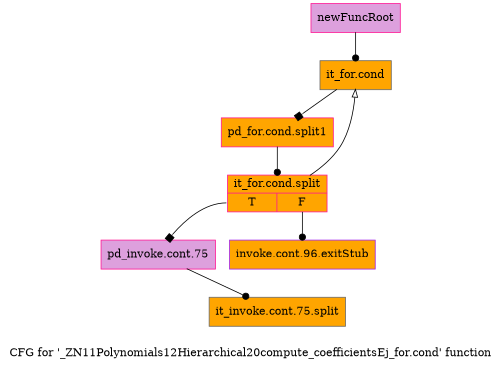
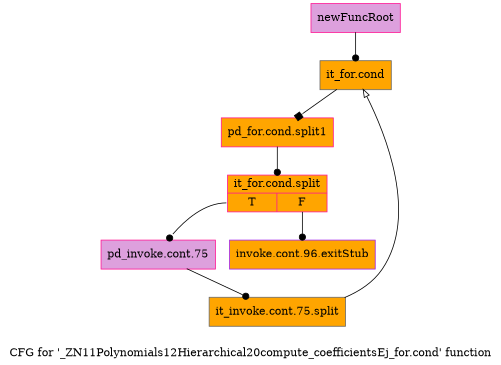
edge "it_for.cond.split" -> "it_for.cond": now "it_invoke.cont.75.split" -> "it_for.cond"
edge "it_for.cond.split" -> "pd_invoke.cont.75": arrowhead box -> dot
